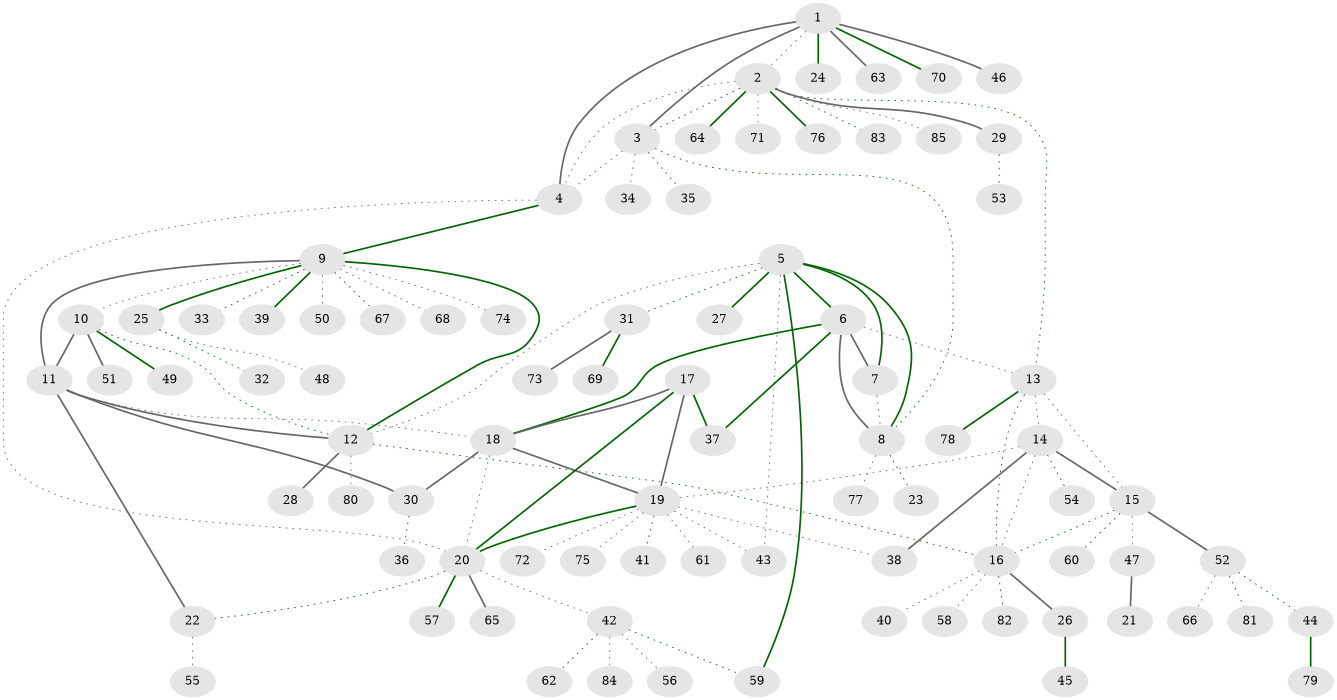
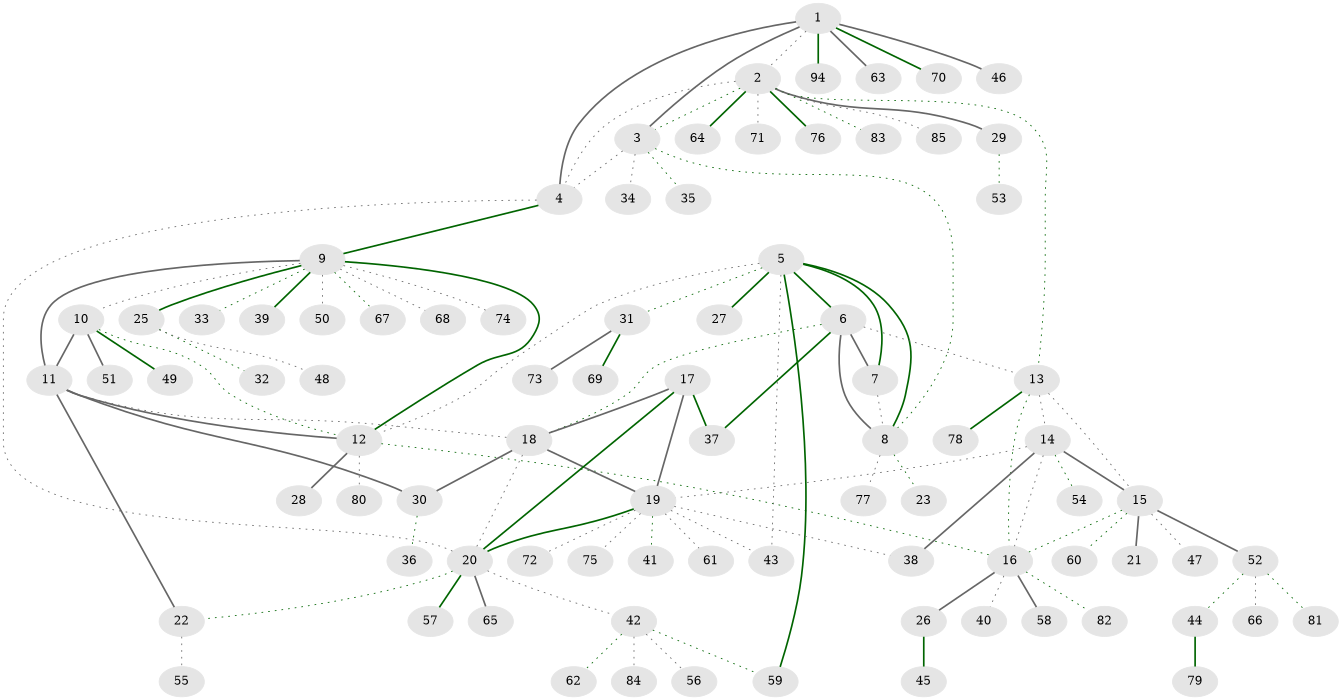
node "24": label "24" -> "94"
edge "6" -- "18": style bold -> dotted
edge "16" -- "58": style dotted -> bold
edge "47" -- "21": now "15" -- "21"
